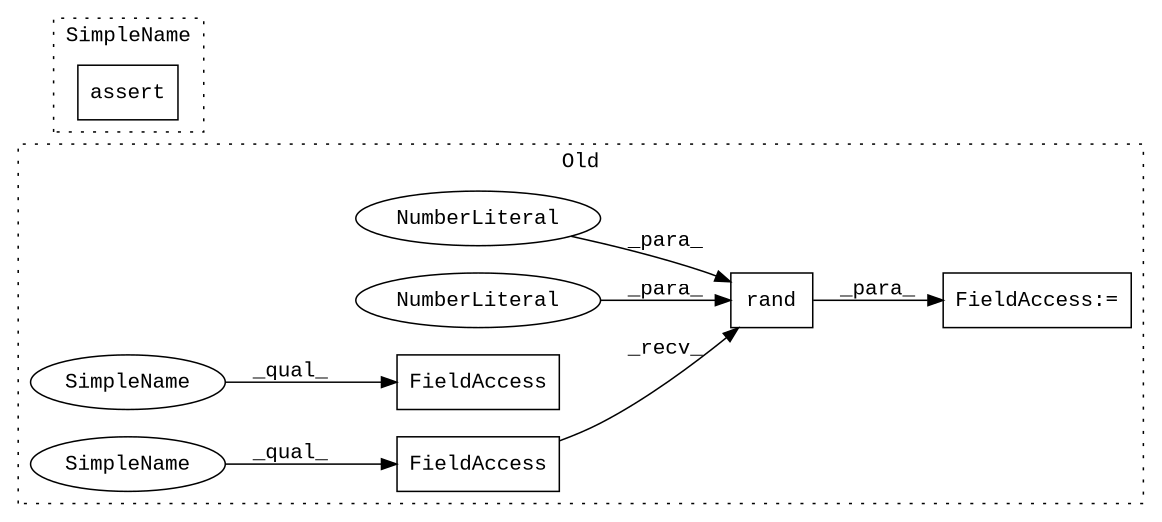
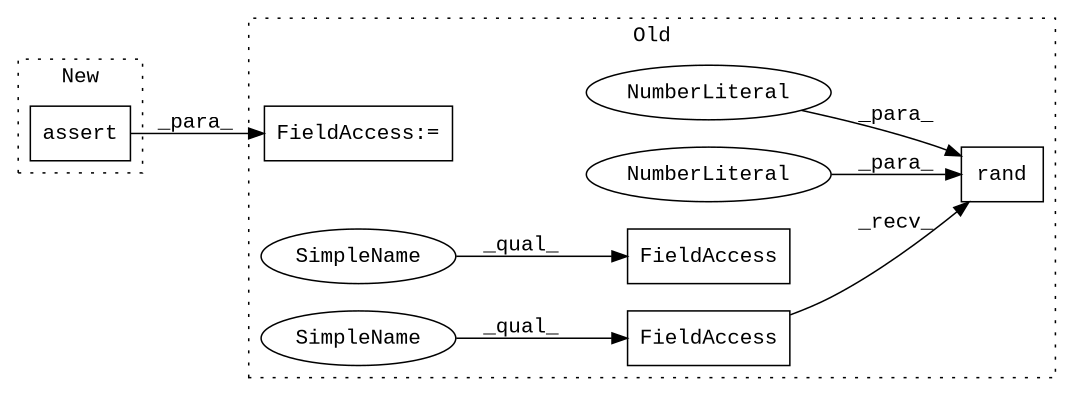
cluster "SimpleName": label "SimpleName" -> "New"
edge "rand" -> "FieldAccess:=": now "assert" -> "FieldAccess:="
